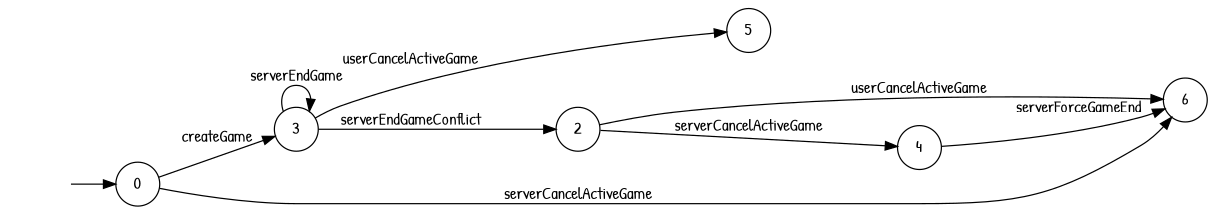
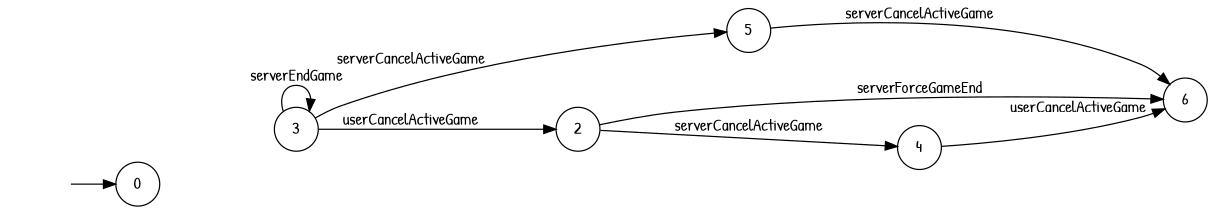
edge "3" -> "5": label "userCancelActiveGame" -> "serverCancelActiveGame"
edge "2" -> "6": label "userCancelActiveGame" -> "serverForceGameEnd"
edge "4" -> "6": label "serverForceGameEnd" -> "userCancelActiveGame"
edge "3" -> "2": label "serverEndGameConflict" -> "userCancelActiveGame"
edge "0" -> "3": removed, label "createGame"
edge "0" -> "6": now "5" -> "6"
